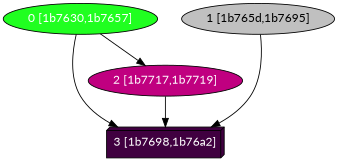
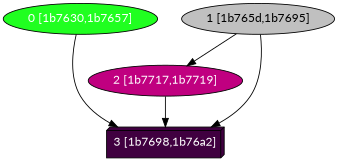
edge "0 [1b7630,1b7657]" -> "2 [1b7717,1b7719]": now "1 [1b765d,1b7695]" -> "2 [1b7717,1b7719]"
